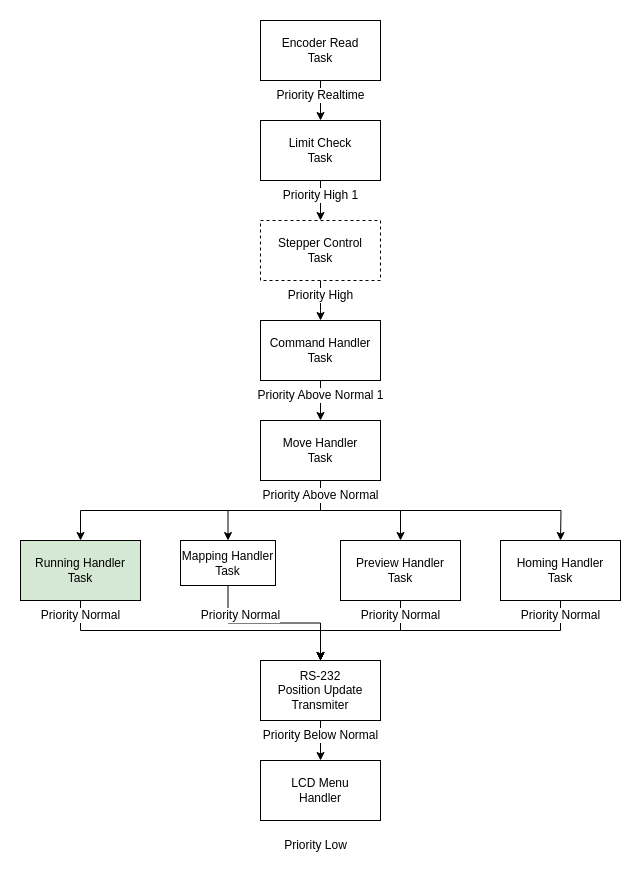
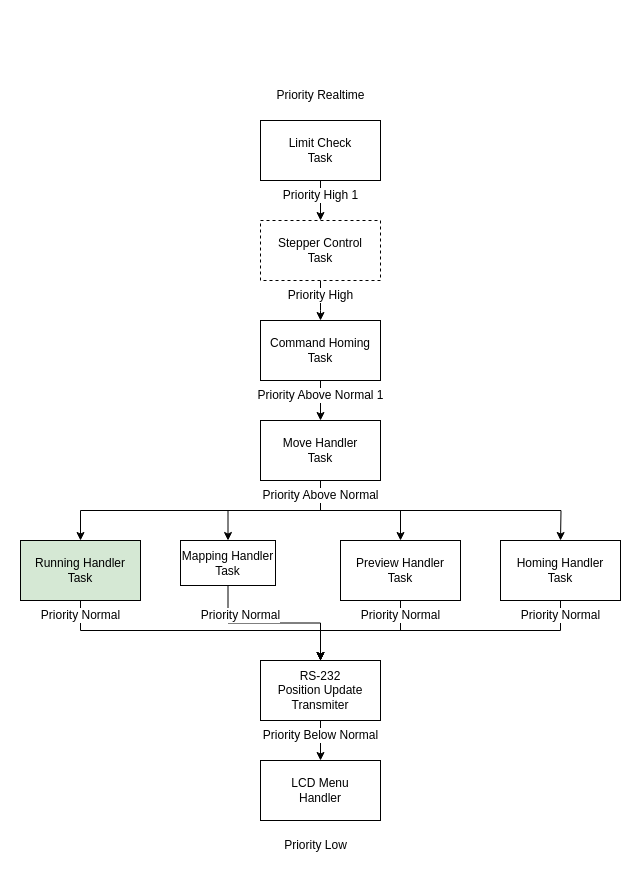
node "Encoder Read Task": removed
edge "Encoder Read Task" -> "Limit Check Task": removed
node "Command Handler Task": label "Command Handler Task" -> "Command Homing Task"
